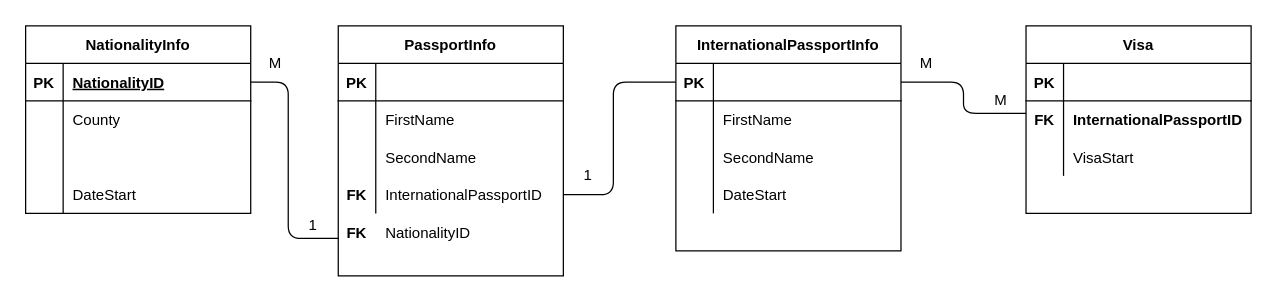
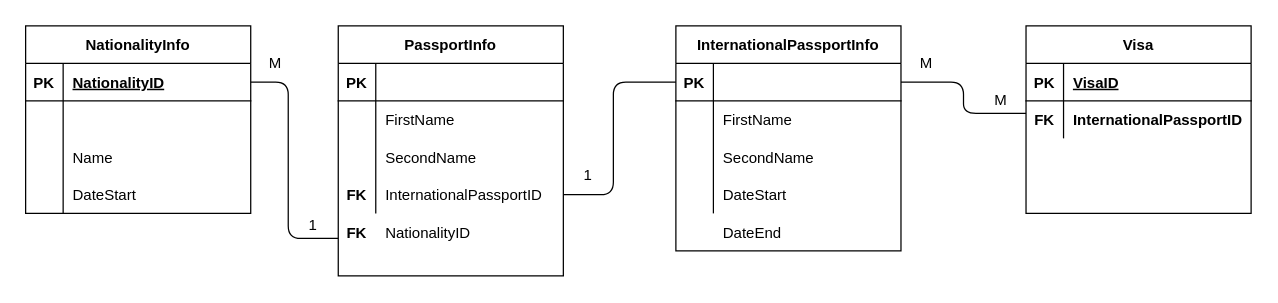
node "VisaID": added
node "County": removed
node "Name": added
node "VisaStart": removed
node "DateEnd": added
